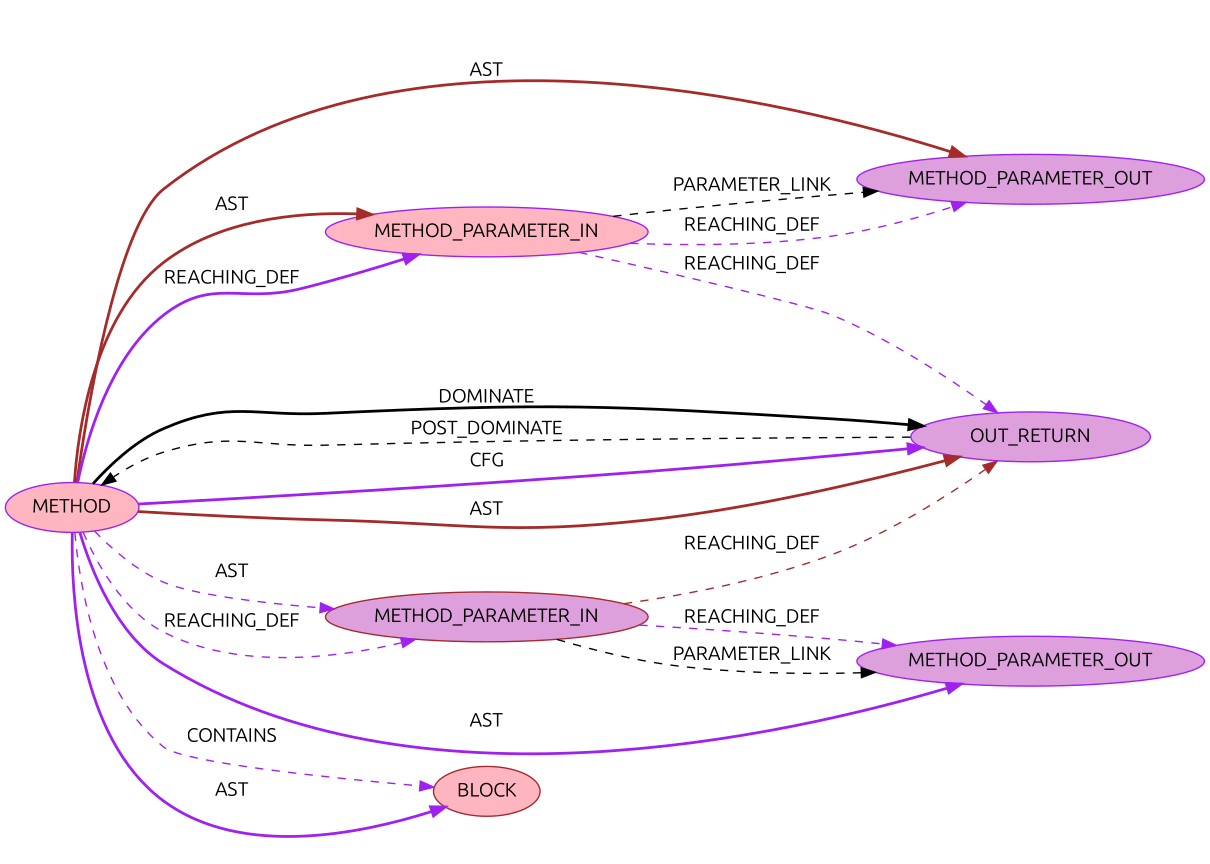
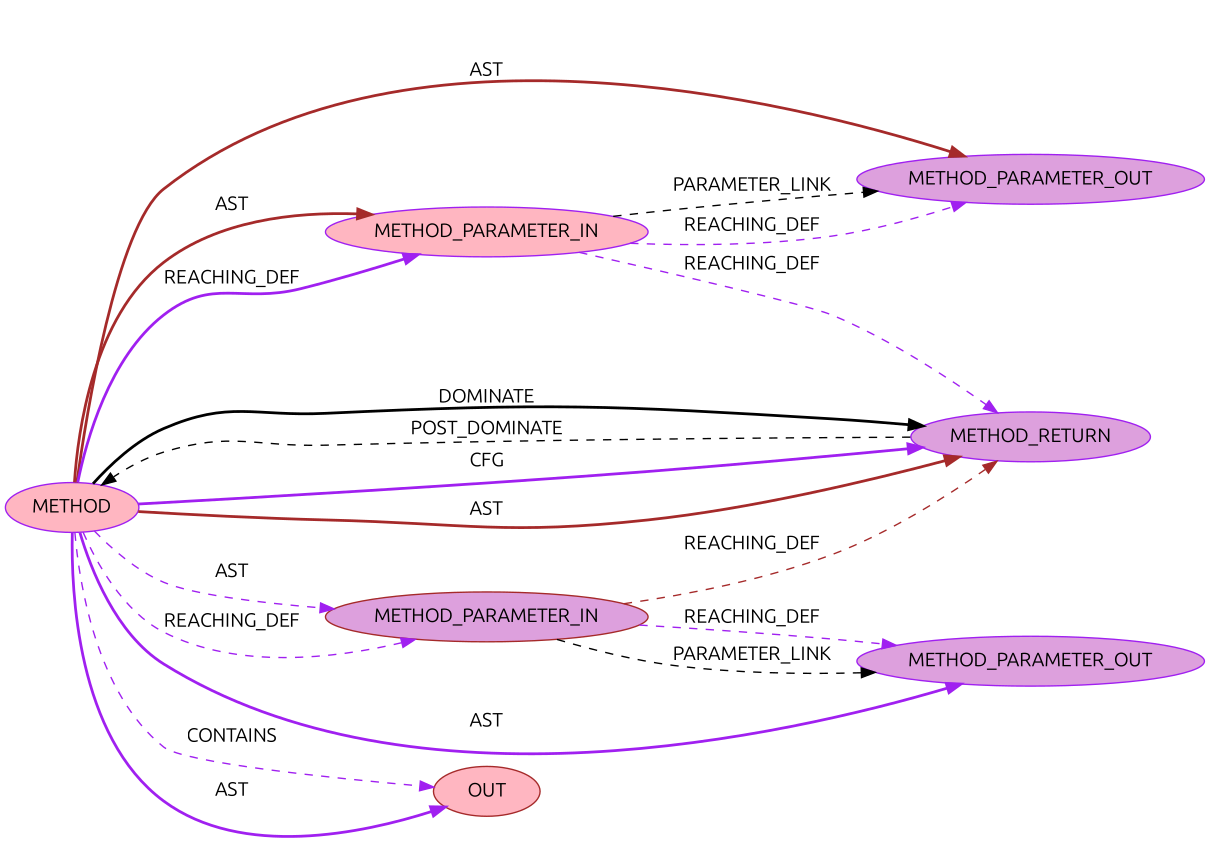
node "OUT_RETURN": label "OUT_RETURN" -> "METHOD_RETURN"
node "BLOCK": label "BLOCK" -> "OUT"
